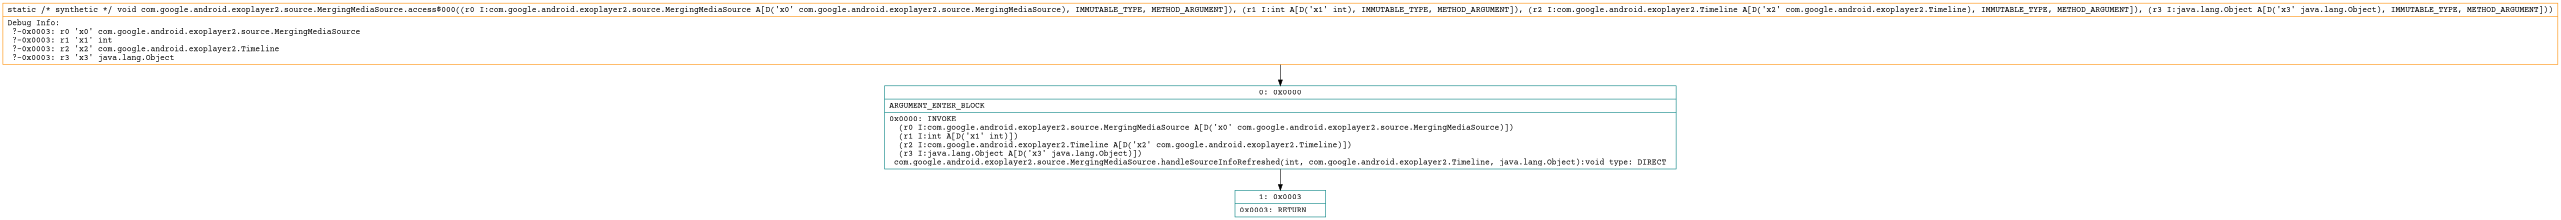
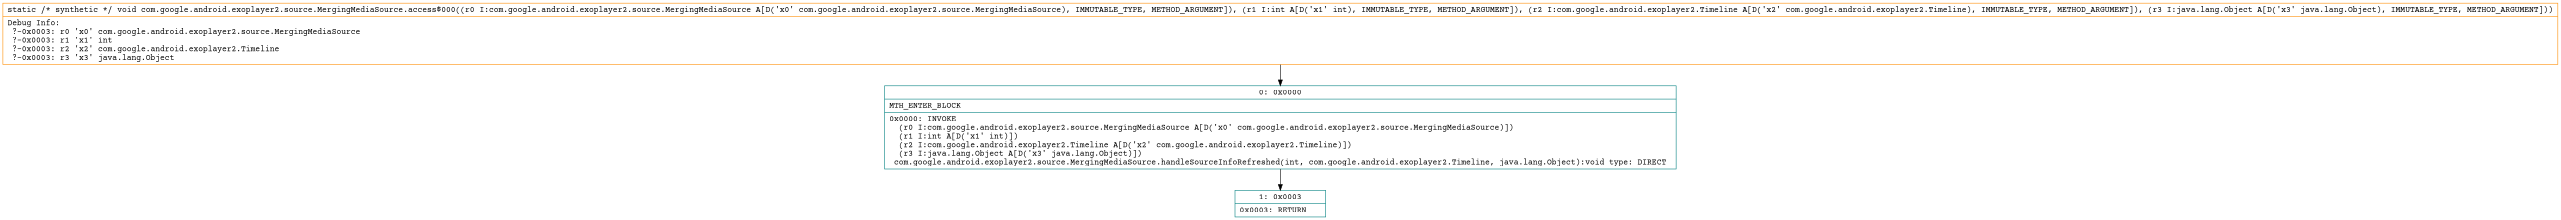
node "0: 0x0000": text "ARGUMENT_ENTER_BLOCK" -> "MTH_ENTER_BLOCK"
